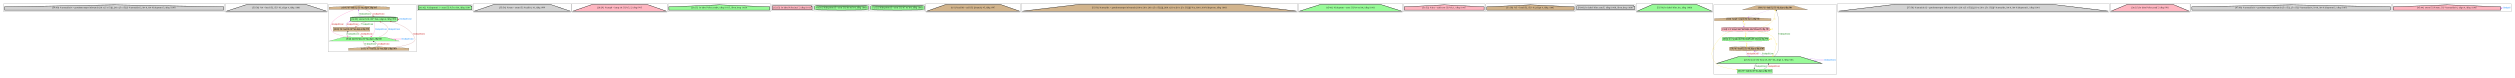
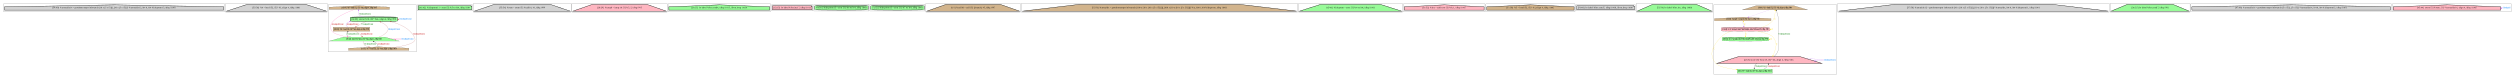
node "[24/25]  br label %for.cond7, !dbg !992": fillcolor lightpink -> palegreen
edge "[18/19]  %8 = load i32, i32* %m, align 4, !dbg !1007" -> "[14/23]  store i32 0, i32* %m, align 4, !dbg !991": removed, label "A|indep|all|Const"
edge "[14/23]  store i32 0, i32* %m, align 4, !dbg !991" -> "[15/22]  store i32 %inc, i32* %m, align 4, !dbg !1007": removed, label "O|indep|all|Const"
node "[7/8]  %6 = load i32, i32* %k, align 4, !dbg !1003": removed
node "[2/65]  store i32 %inc18, i32* %k, align 4, !dbg !1012": fillcolor palegreen -> lightpink
